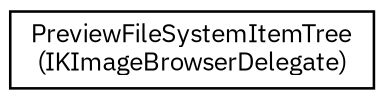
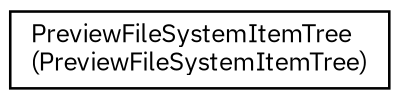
node "PreviewFileSystemItemTree (IKImageBrowserDelegate)": label "PreviewFileSystemItemTree (IKImageBrowserDelegate)" -> "PreviewFileSystemItemTree (PreviewFileSystemItemTree)"
